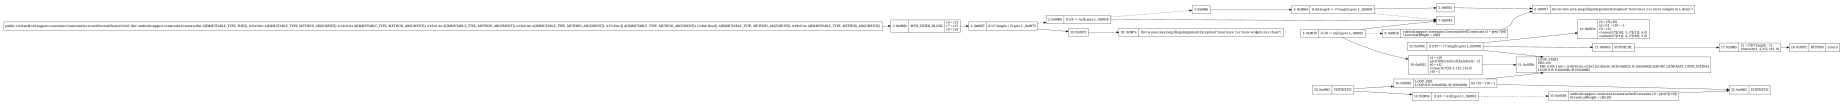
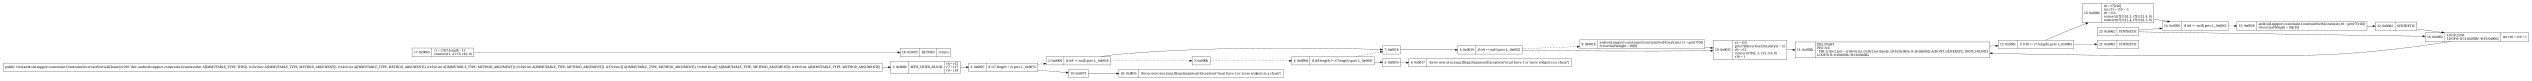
edge "3: 0x000b" -> "4: 0x000d": style solid -> dashed
edge "9: 0x001b" -> "6: 0x0017": now "9: 0x001b" -> "10: 0x0025"
edge "13: 0x003e" -> "14: 0x0056": added
edge "8: 0x0019" -> "7: 0x0018": reversed
edge "21: 0x0065" -> "17: 0x0065": removed
edge "12: 0x003c" -> "11: 0x003b": reversed
node "11: 0x003b": text "LOOP_START" -> "PHI_START"
edge "16: 0x0062" -> "22: 0x0062": reversed
